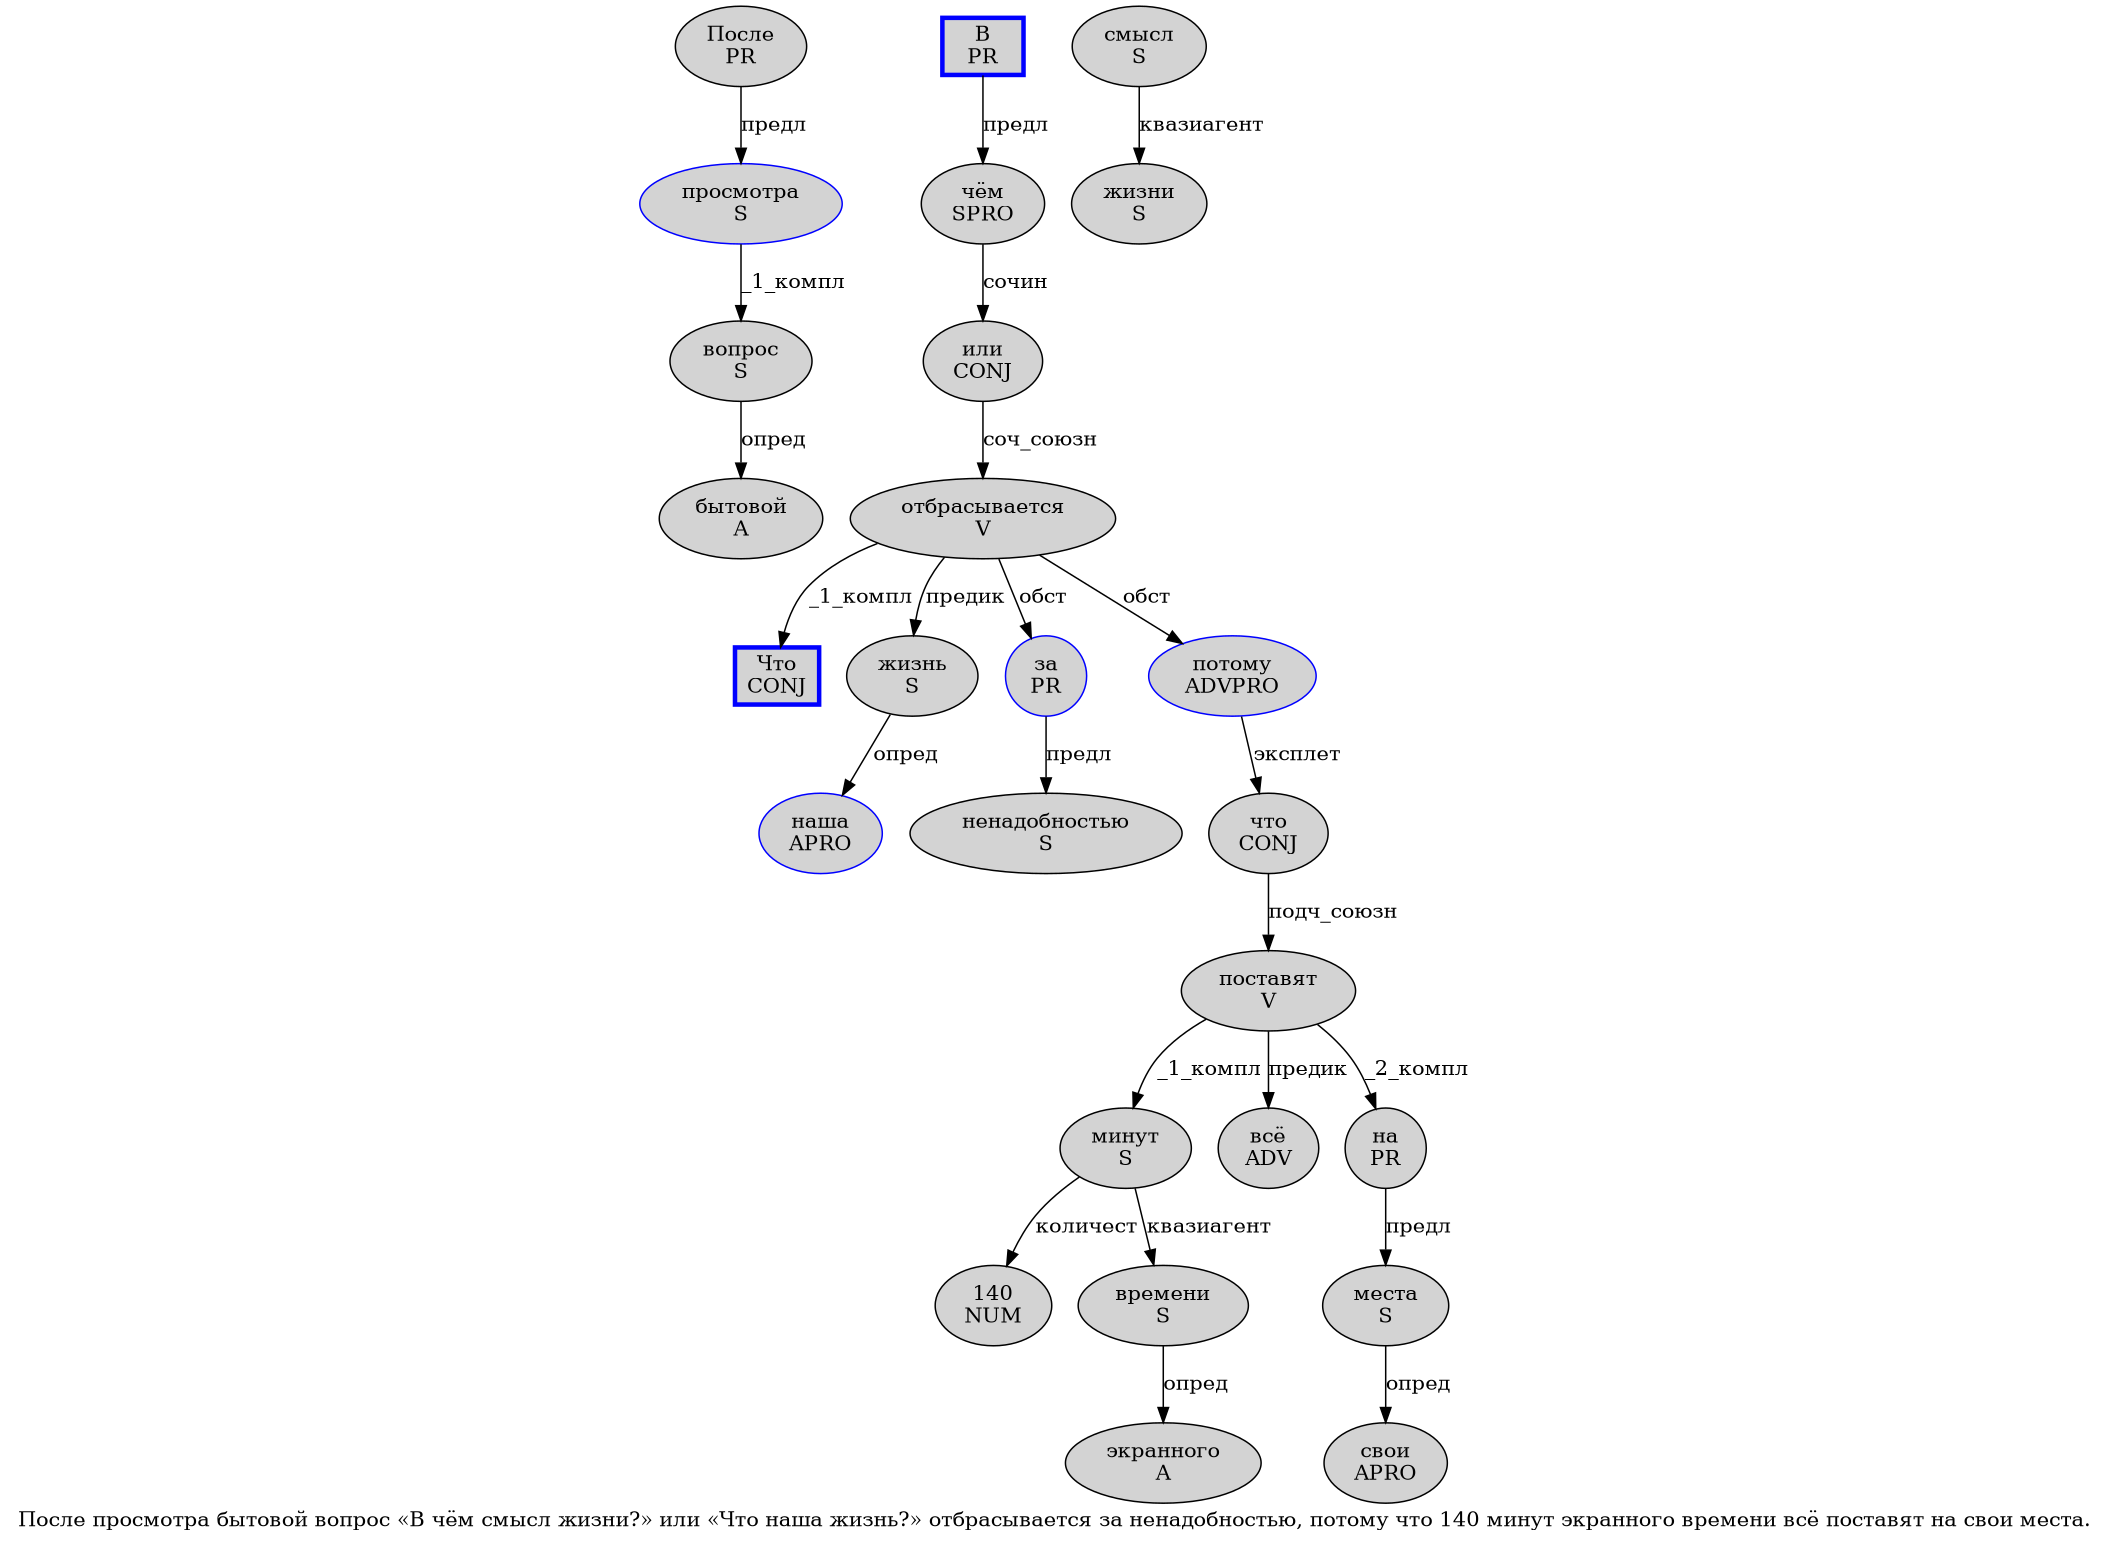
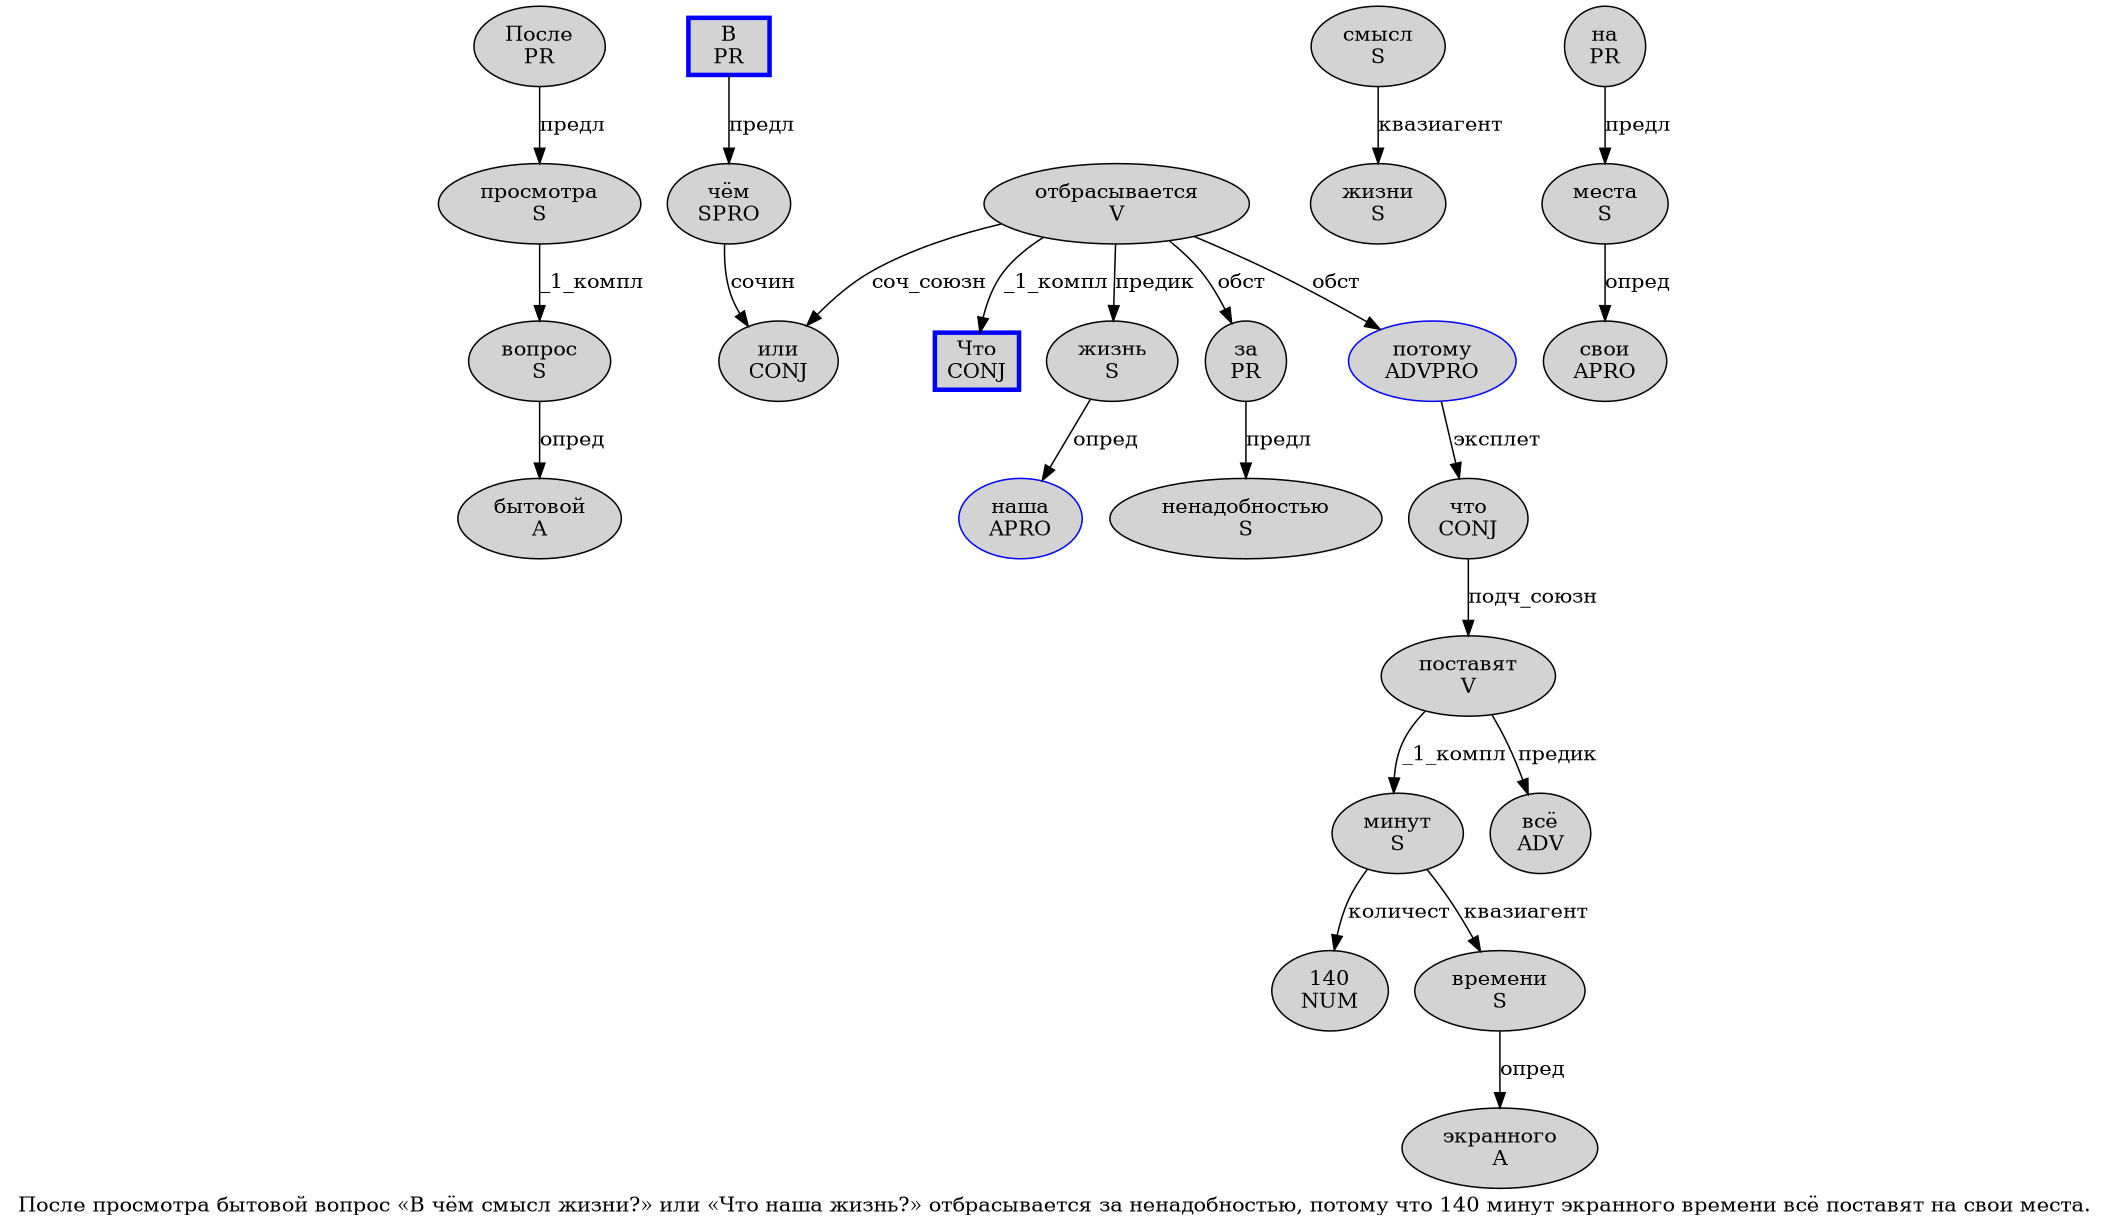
node "просмотра S": color blue -> black
edge "или CONJ" -> "отбрасывается V": reversed
node "за PR": color blue -> black
edge "поставят V" -> "на PR": removed, label "_2_компл"
